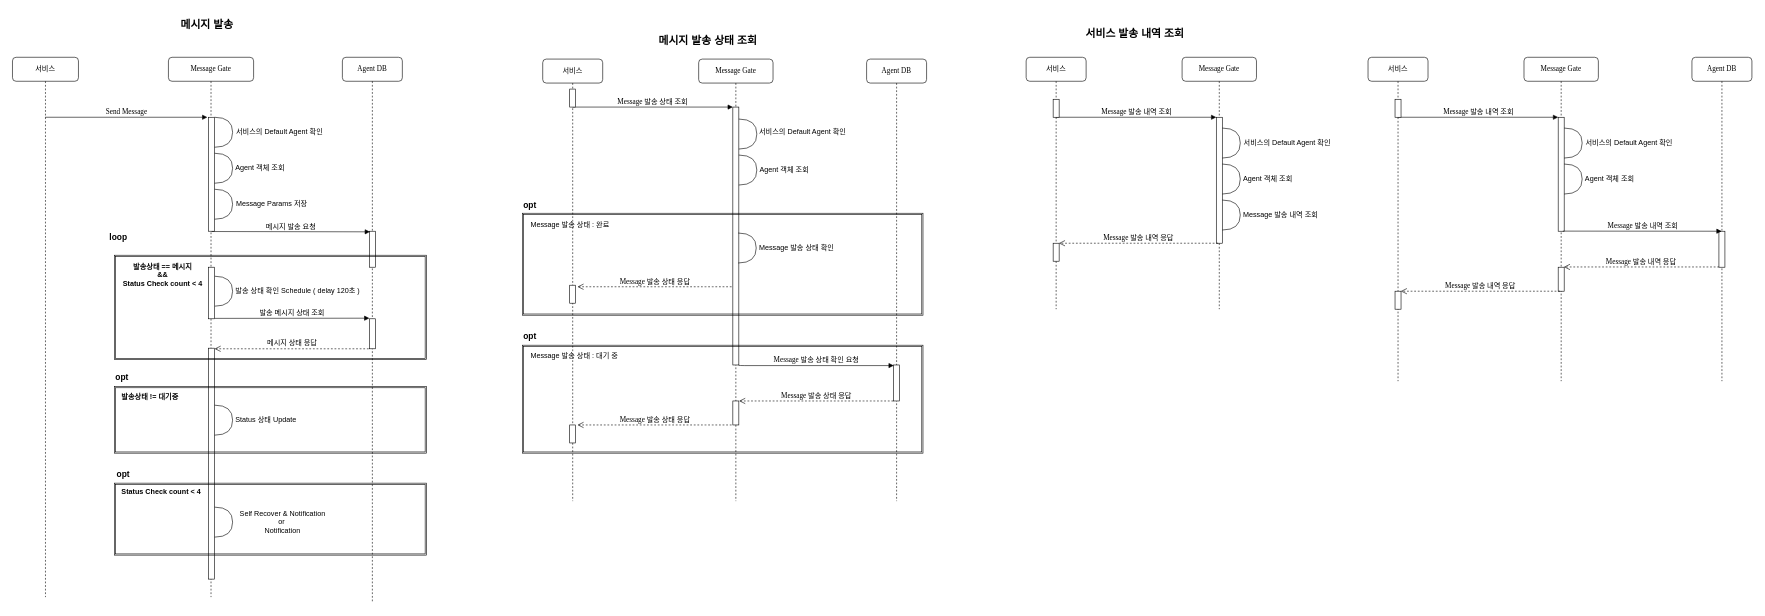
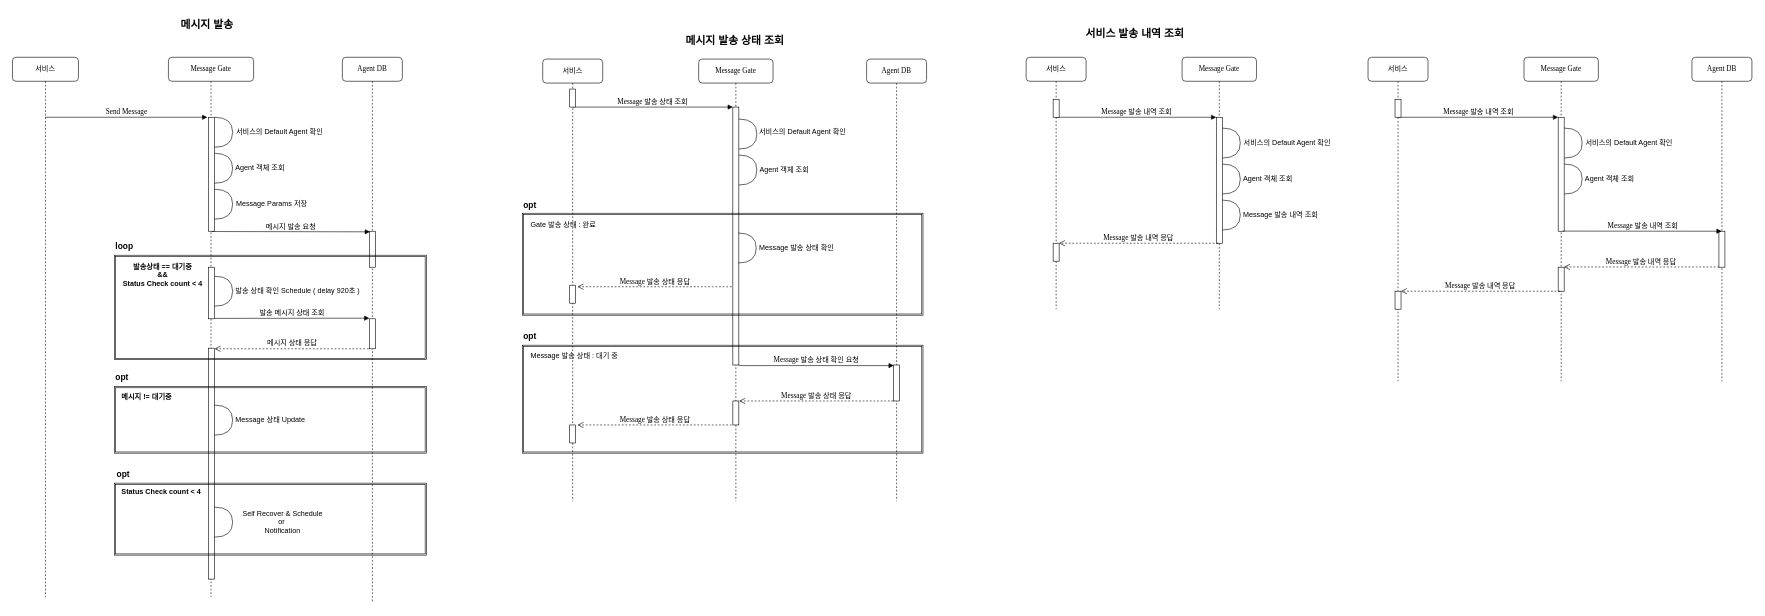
node "메시지 발송 상태 조회": moved (708, 41) -> (735, 41)
node "Message 발송 상태 : 완료": label "Message 발송 상태 : 완료" -> "Gate 발송 상태 : 완료"
node "loop": moved (123, 237) -> (129, 246)
node "발송상태 == 메시지 && Status Check count < 4": label "발송상태 == 메시지 && Status Check count < 4" -> "발송상태 == 대기중 && Status Check count < 4"
node "발송 상태 확인 Schedule ( delay 120초 )": label "발송 상태 확인 Schedule ( delay 120초 )" -> "발송 상태 확인 Schedule ( delay 920초 )"
node "발송상태 != 대기중": label "발송상태 != 대기중" -> "메시지 != 대기중"
node "Status 상태 Update": label "Status 상태 Update" -> "Message 상태 Update"
node "Self Recover & Notification or Notification": label "Self Recover & Notification or Notification" -> "Self Recover & Schedule or Notification"
